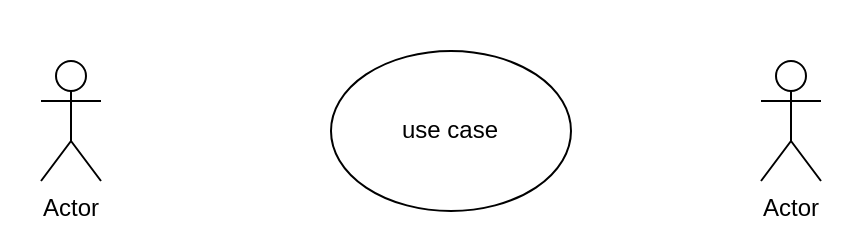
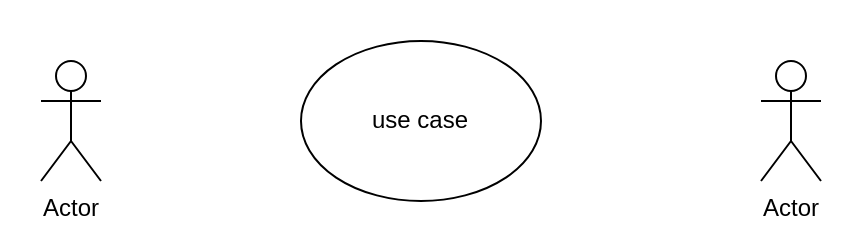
node "use case": moved (451, 131) -> (421, 121)
